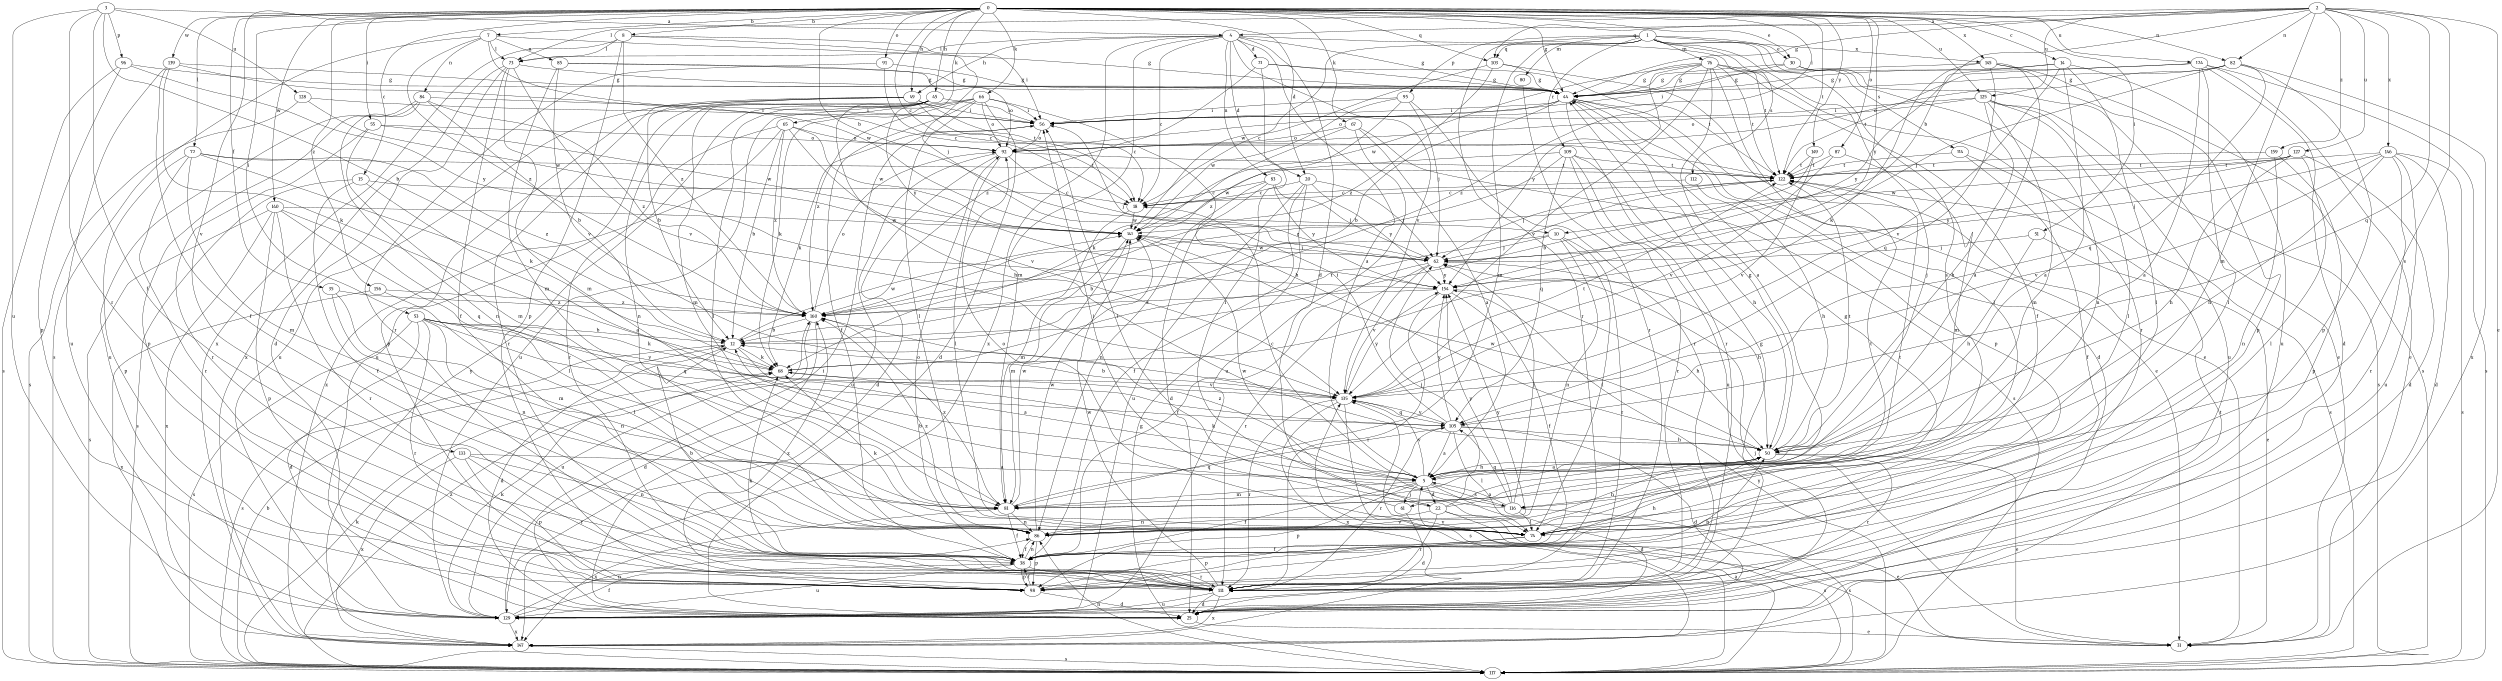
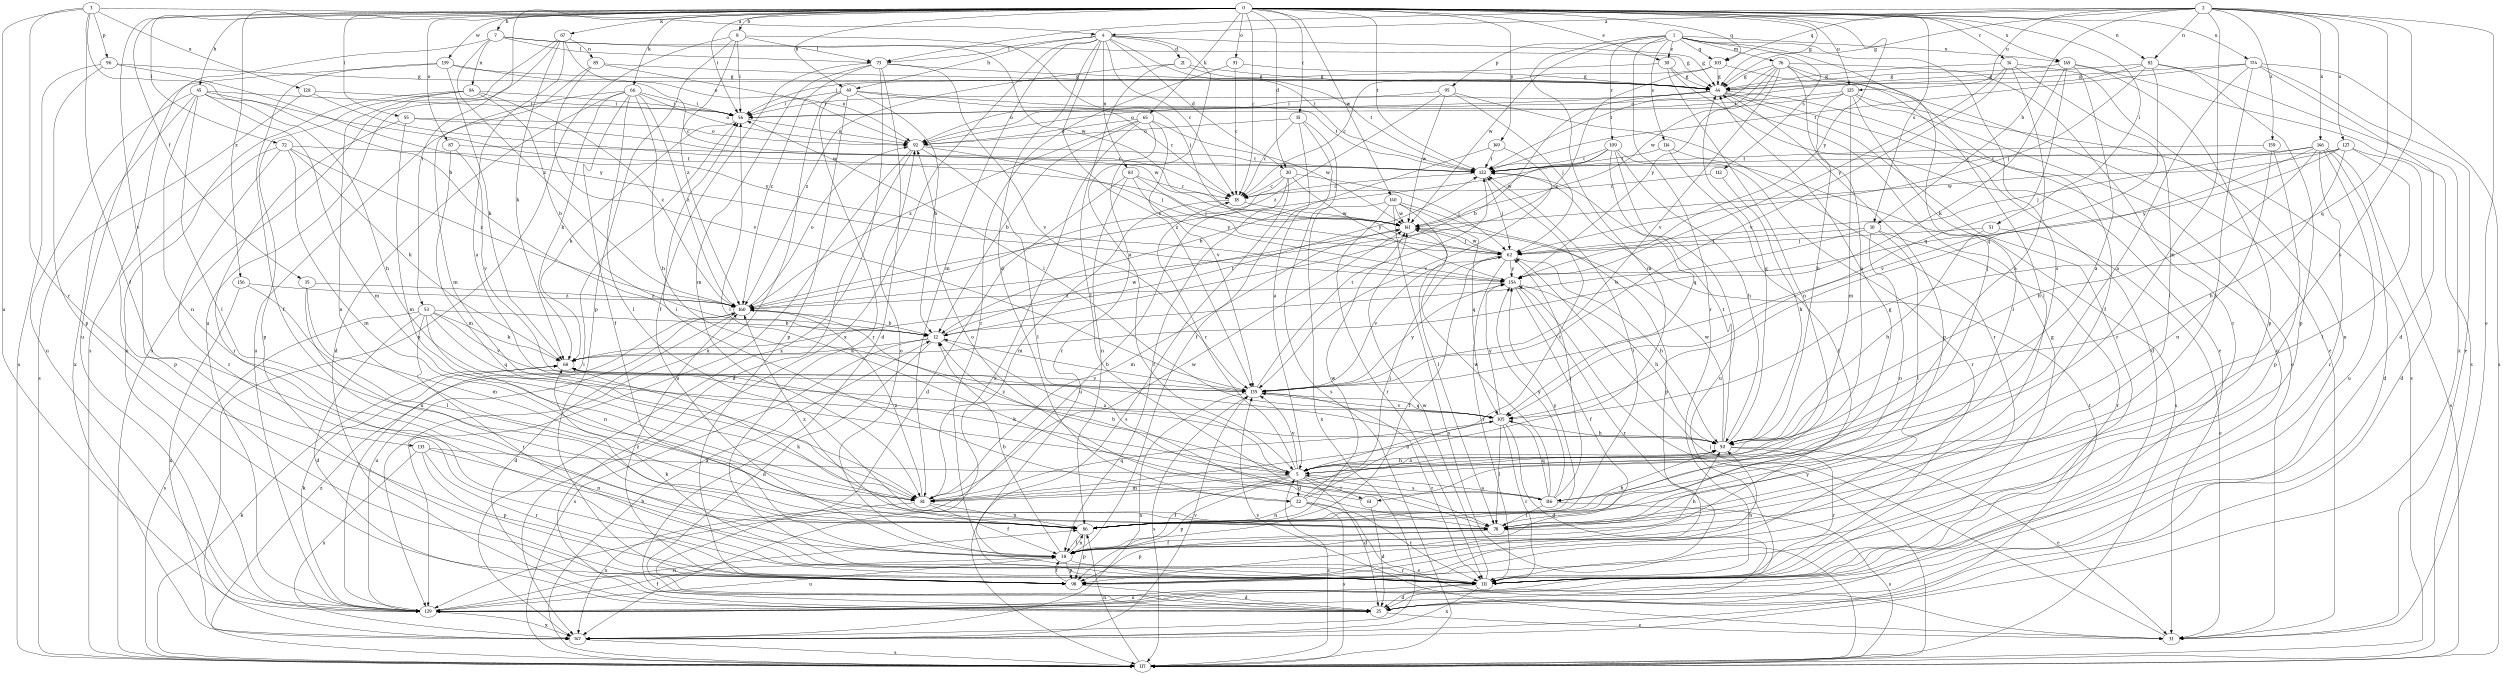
edge "7" -> "85": now "67" -> "85"
node "80": removed
edge "0" -> "10": label "b" -> "s"
edge "15" -> "92": added, label "o"
edge "76" -> "160": now "73" -> "160"
edge "45" -> "147": label "y" -> "x"
edge "20" -> "117": label "g" -> "s"
node "74": label "74" -> "78"
